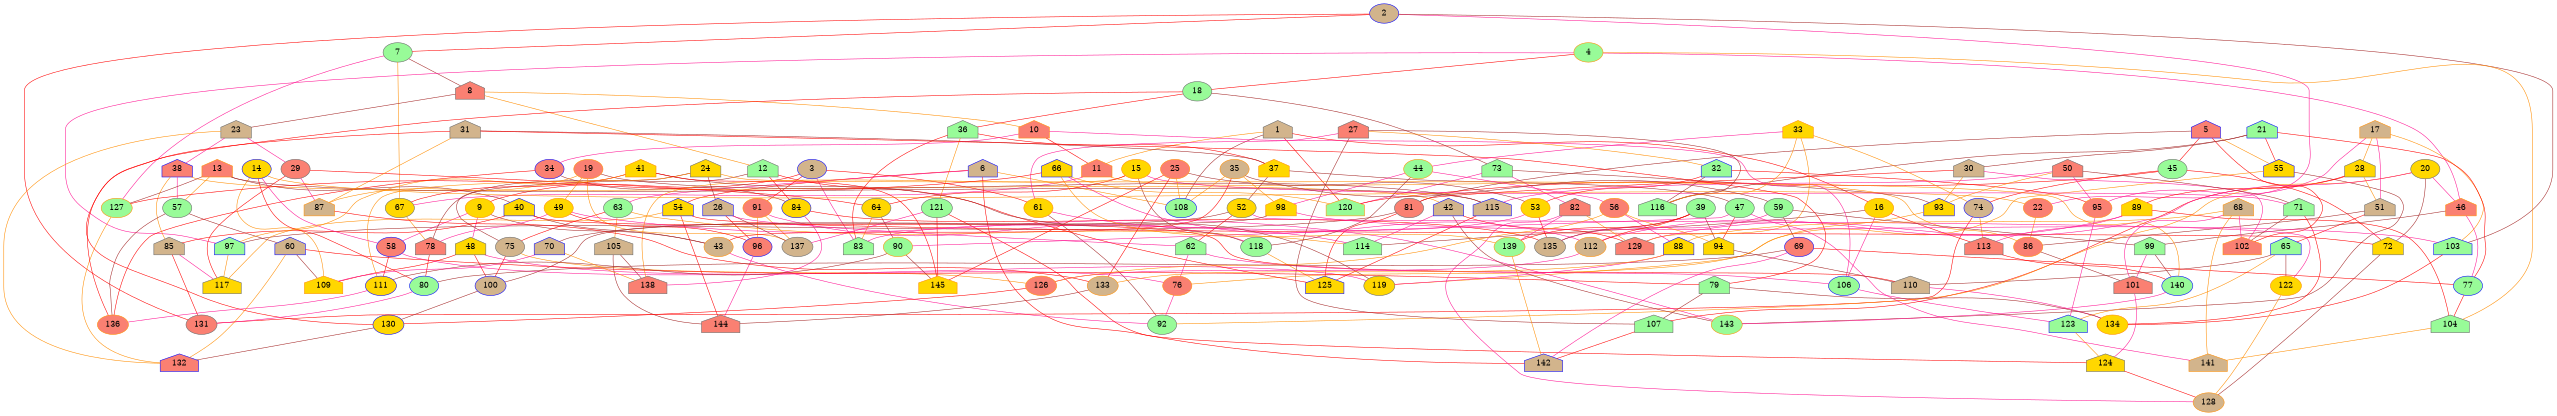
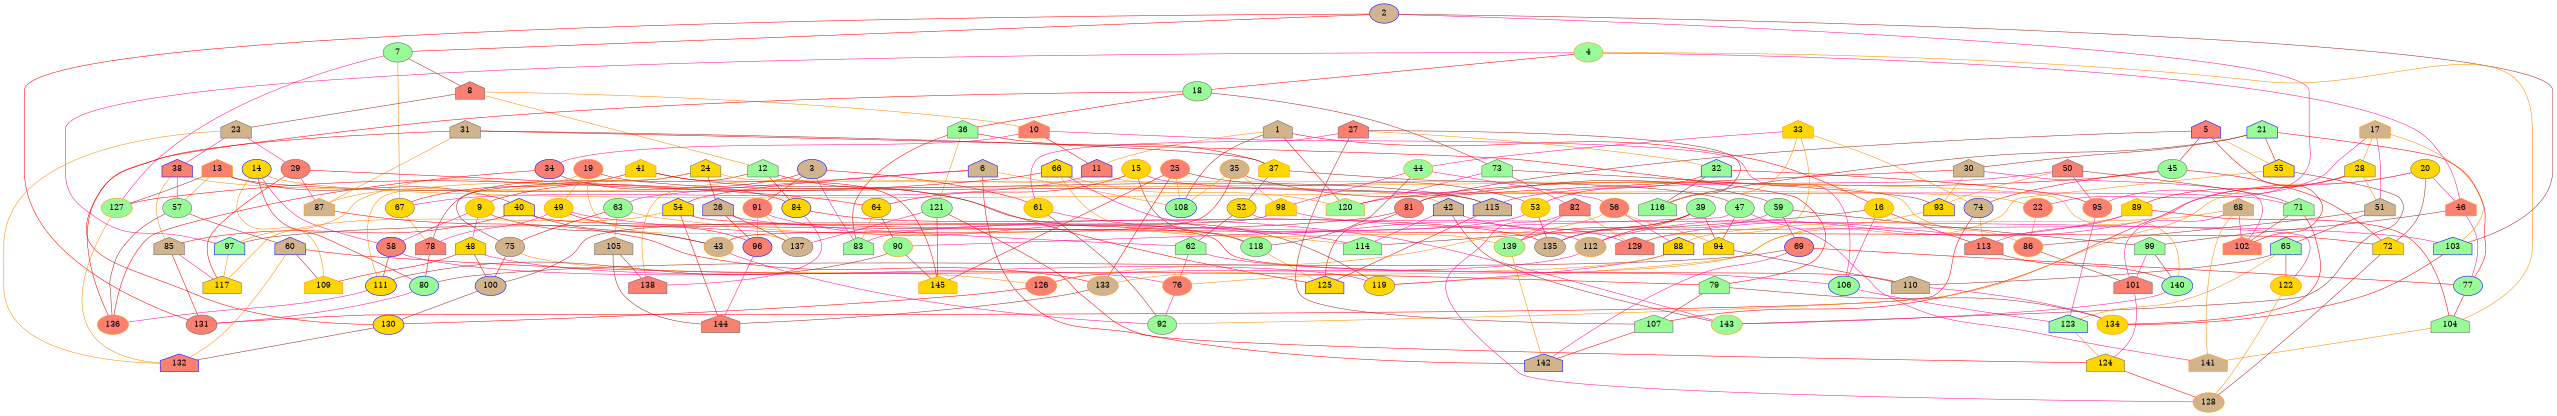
node "11": color darkorange -> blue
edge "42" -- "129": color red -> deeppink
node "70": removed
